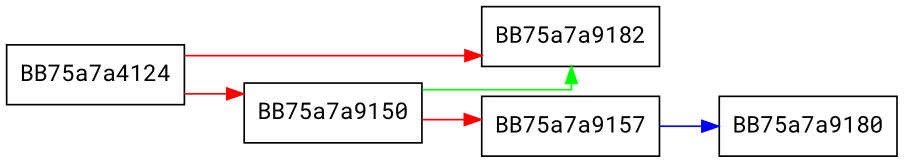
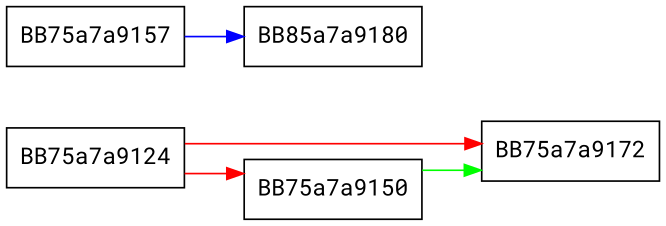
node "BB75a7a9182": label "BB75a7a9182" -> "BB75a7a9172"
node "BB75a7a4124": label "BB75a7a4124" -> "BB75a7a9124"
edge "BB75a7a9150" -> "BB75a7a9157": removed
node "BB75a7a9180": label "BB75a7a9180" -> "BB85a7a9180"
